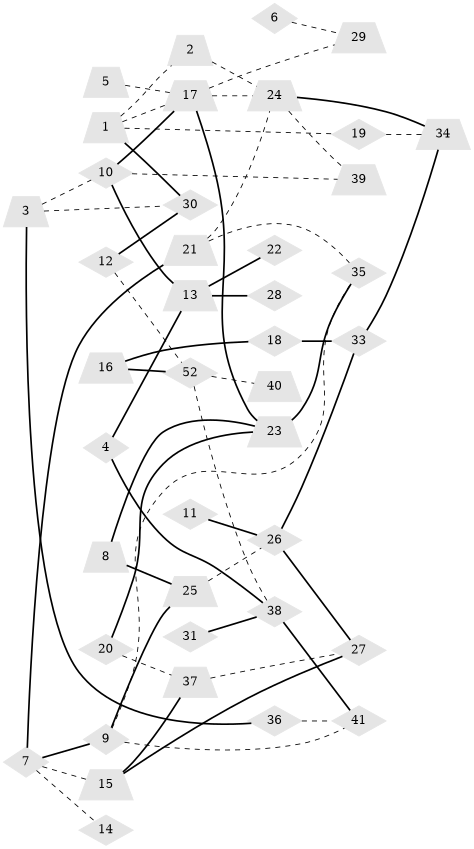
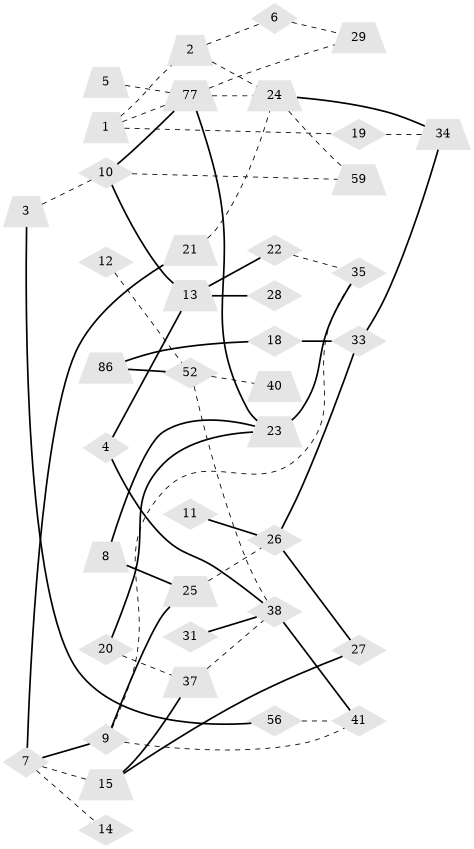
edge "6" -- "2": added
node "17": label "17" -> "77"
node "39": label "39" -> "59"
node "30": removed
edge "21" -- "35": now "22" -- "35"
node "16": label "16" -> "86"
edge "27" -- "37": now "38" -- "37"
node "36": label "36" -> "56"
